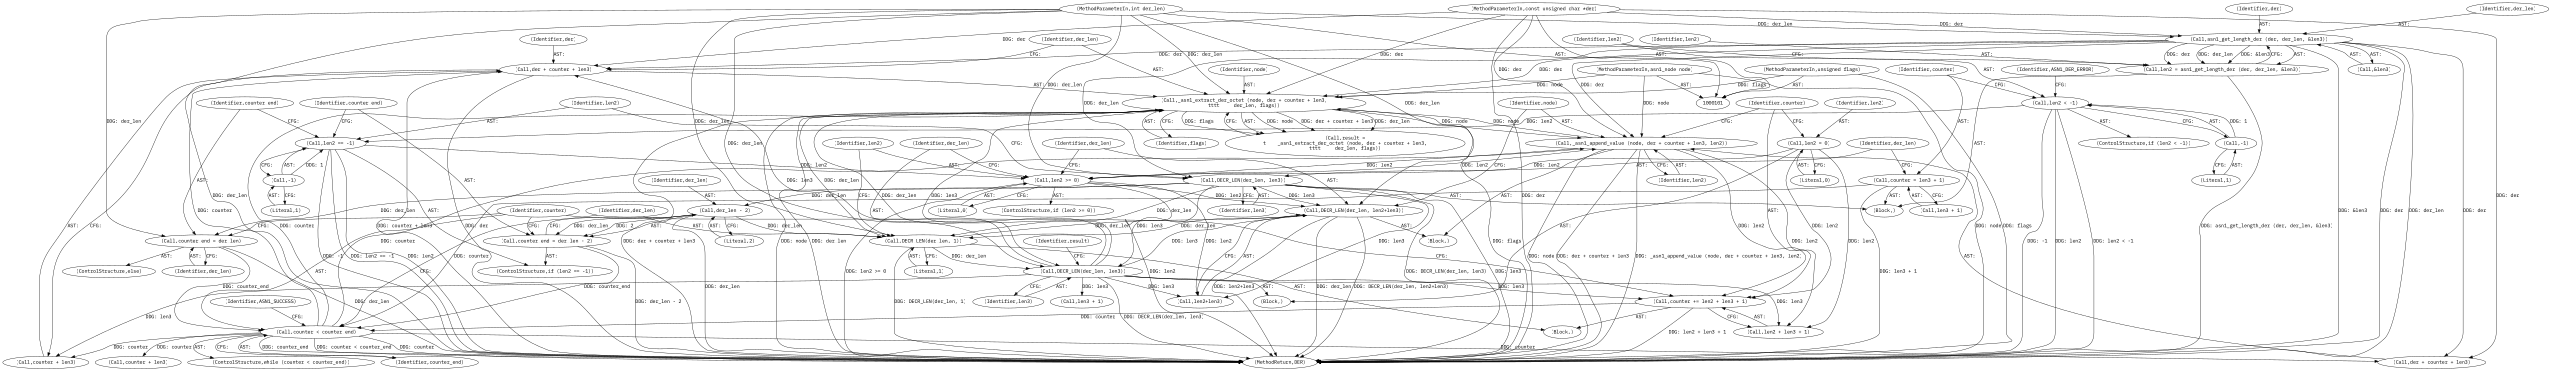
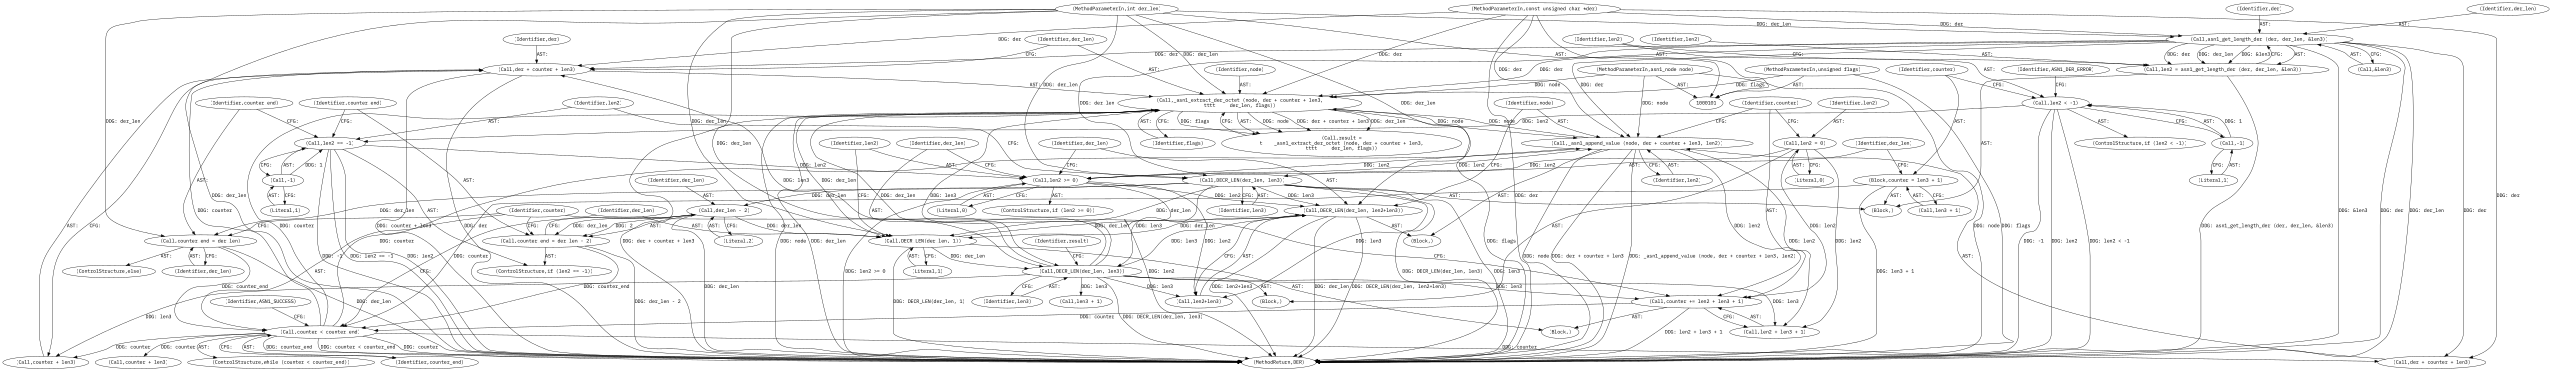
edge "(Call,asn1_get_length_der (der, der_len, &len3))" -> "(Call,&len3)": label "AST: " -> "CFG: "
node "(Call,counter = len3 + 1)": label "(Call,counter = len3 + 1)" -> "(Block,counter = len3 + 1)"
